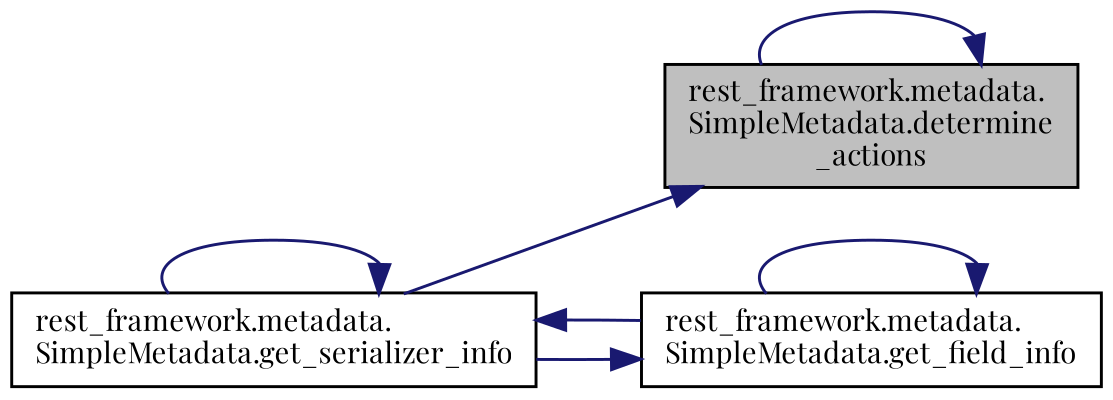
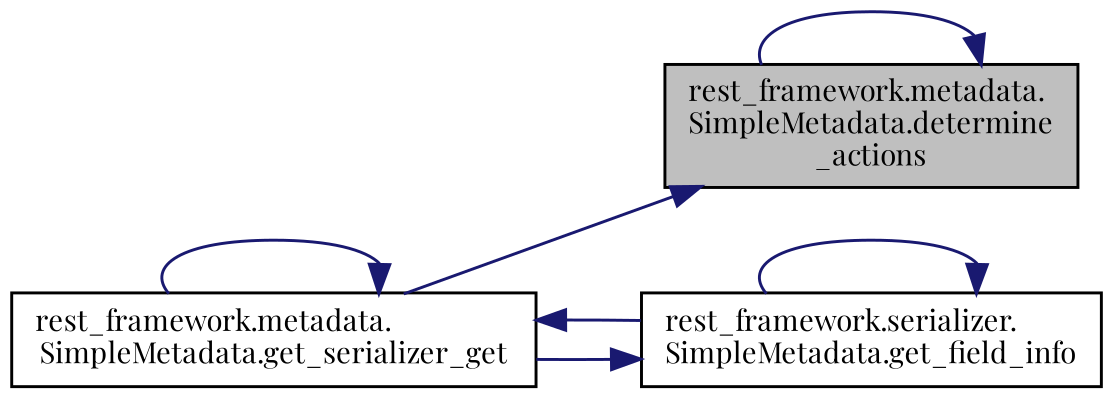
node "rest_framework.metadata. SimpleMetadata.get_serializer_info": label "rest_framework.metadata. SimpleMetadata.get_serializer_info" -> "rest_framework.metadata. SimpleMetadata.get_serializer_get"
node "rest_framework.metadata. SimpleMetadata.get_field_info": label "rest_framework.metadata. SimpleMetadata.get_field_info" -> "rest_framework.serializer. SimpleMetadata.get_field_info"
